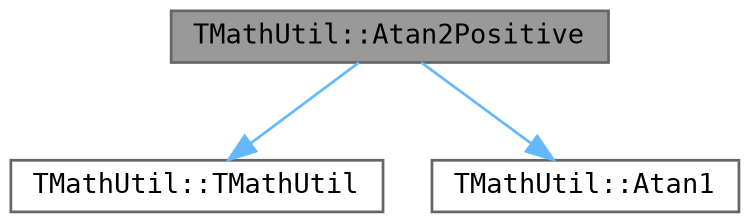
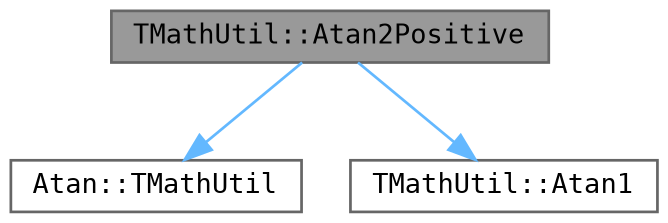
node "TMathUtil::TMathUtil": label "TMathUtil::TMathUtil" -> "Atan::TMathUtil"
